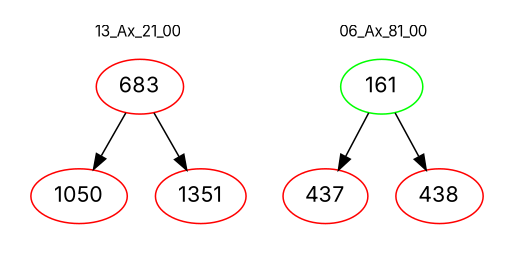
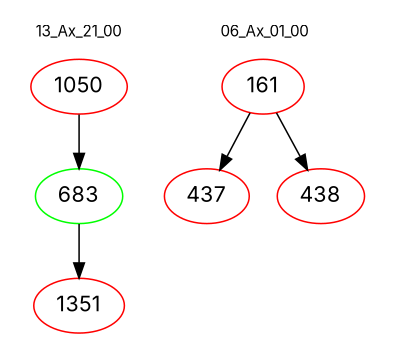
cluster "06_Ax_81_00": label "06_Ax_81_00" -> "06_Ax_01_00"
node "683": color red -> green
node "161": color green -> red
edge "683" -> "1050": reversed
